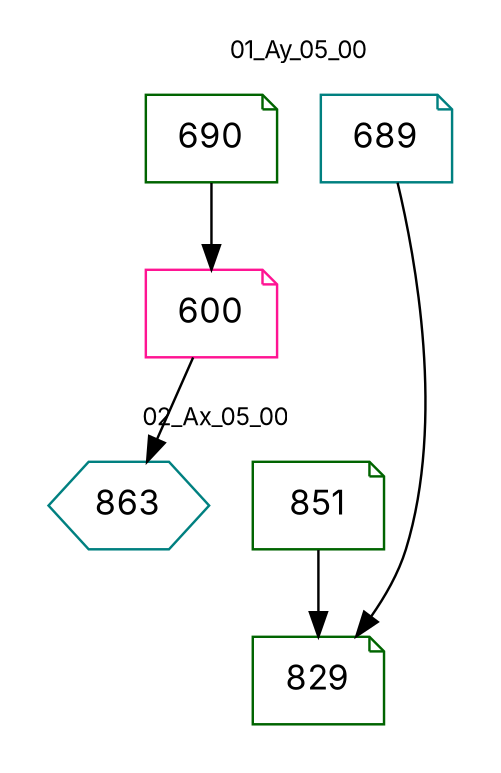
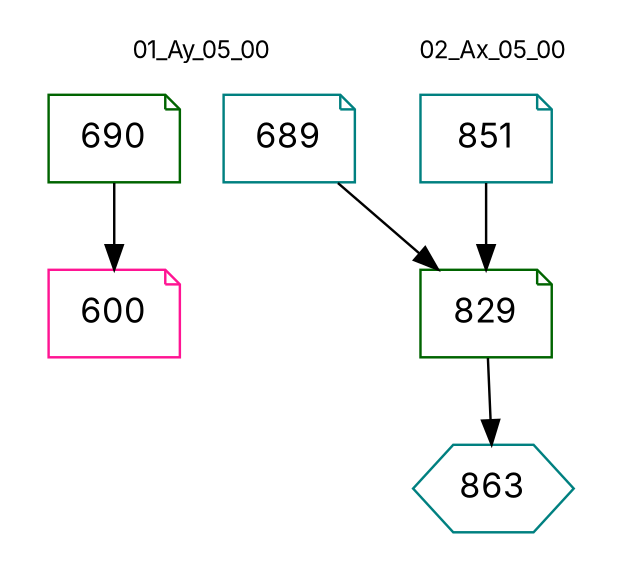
edge "600" -> "863": now "829" -> "863"
node "851": color darkgreen -> teal
